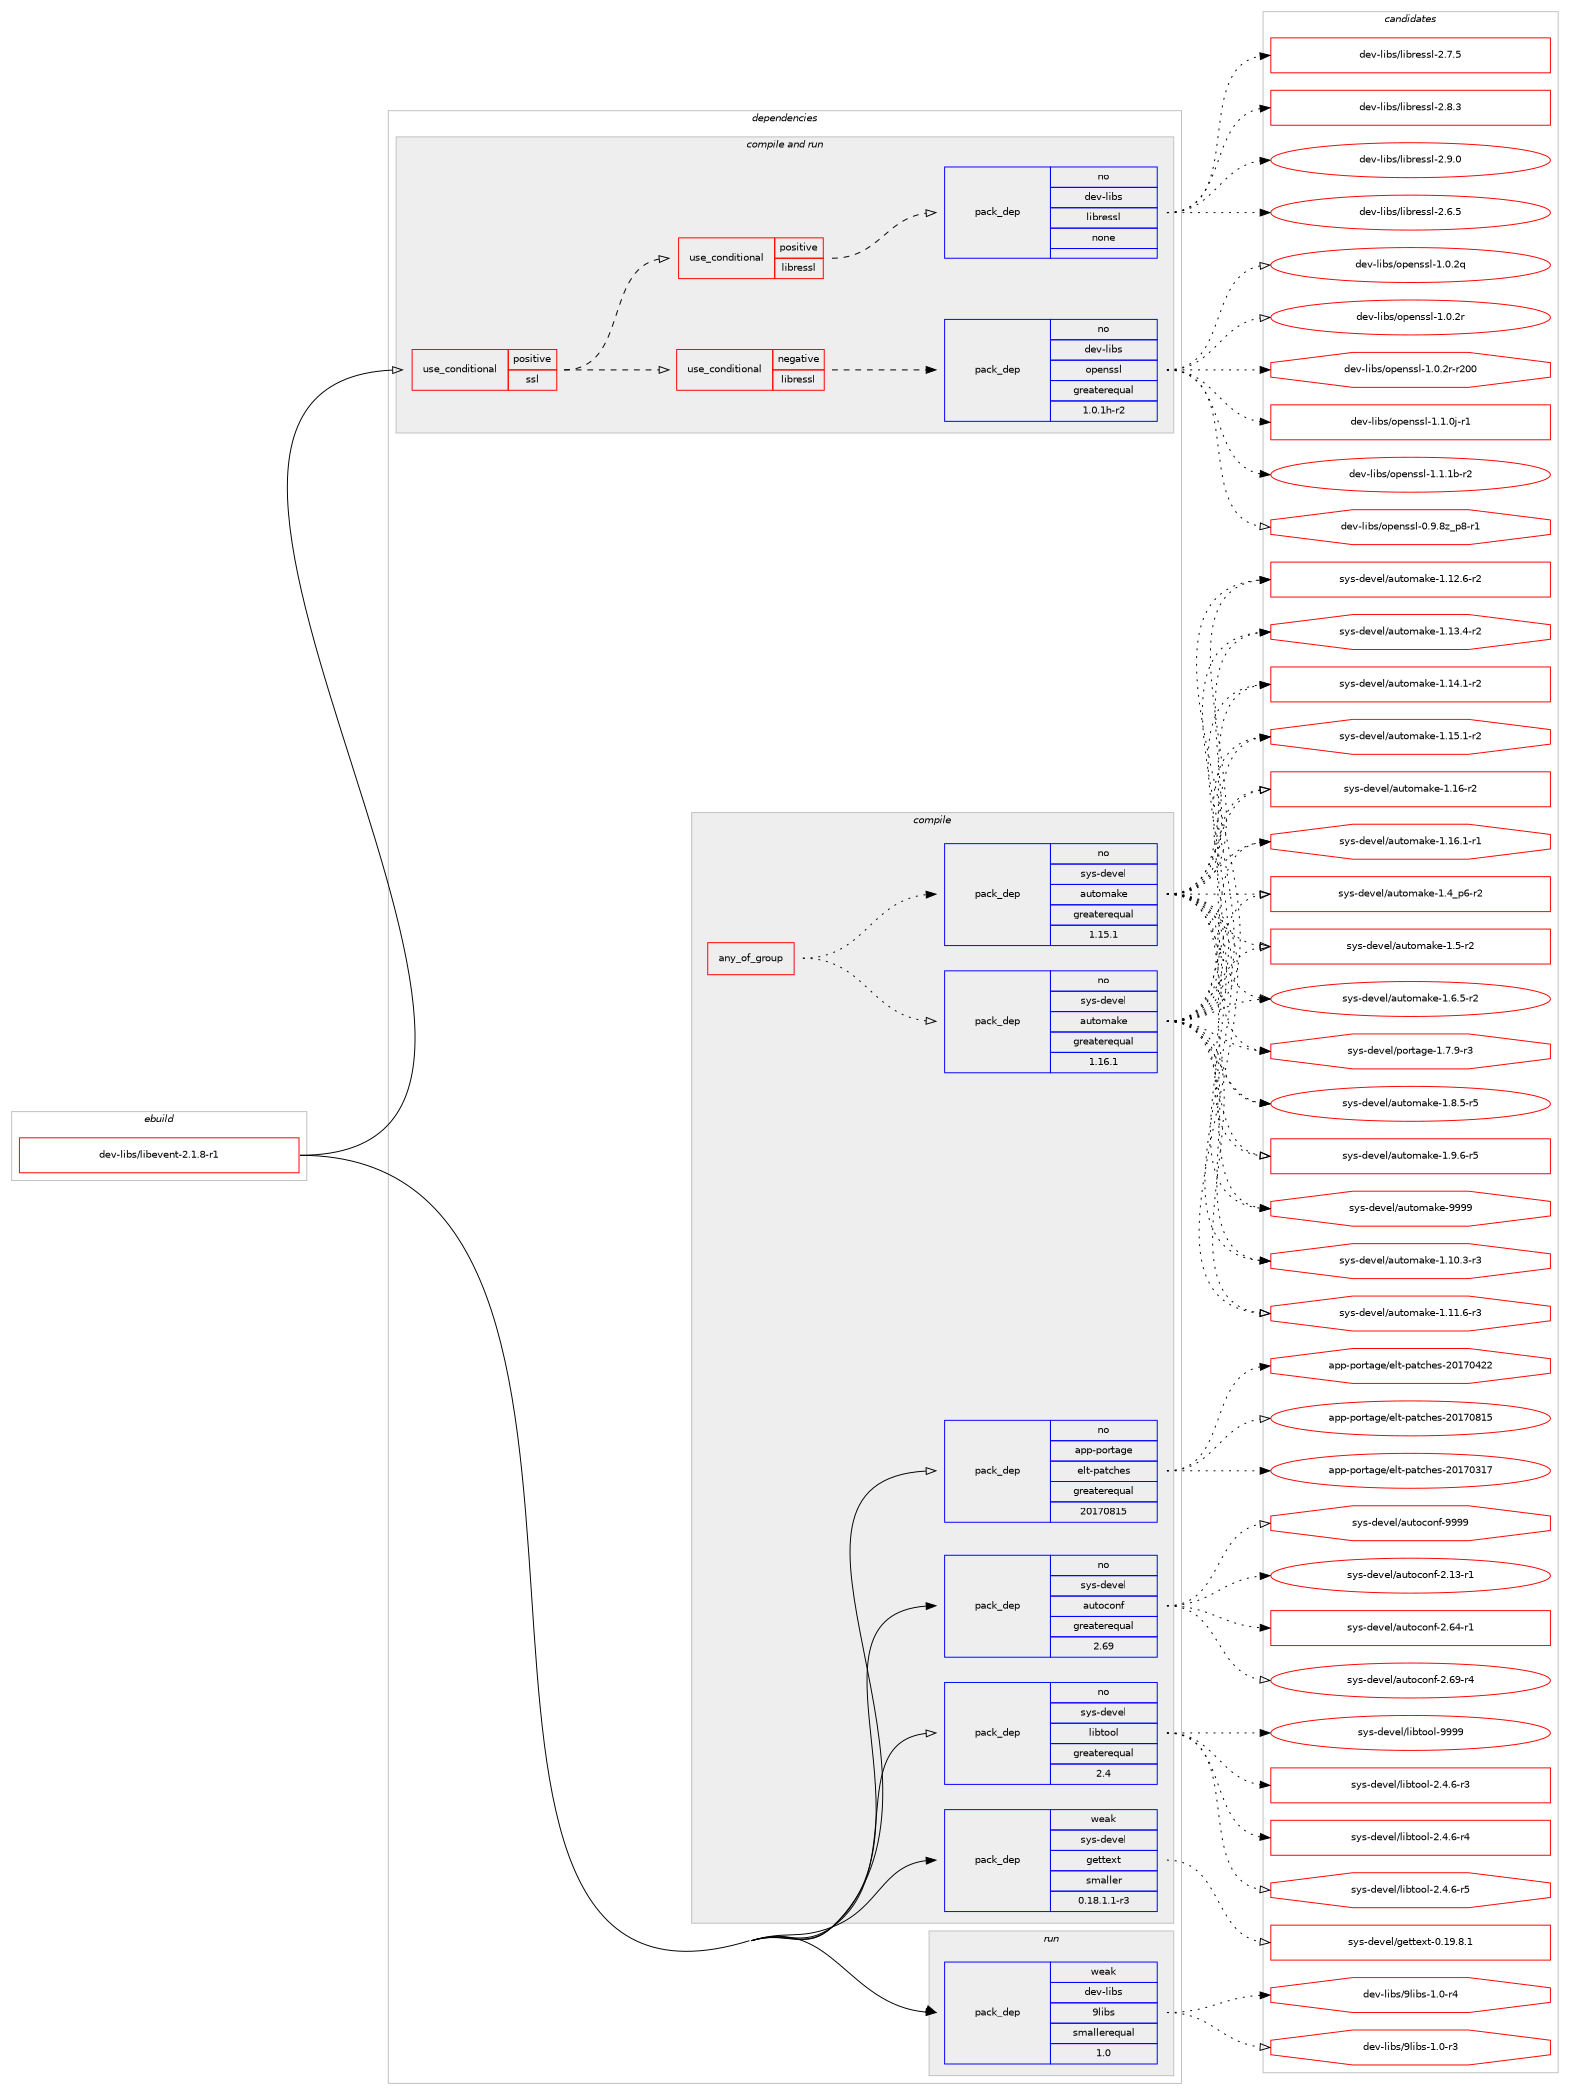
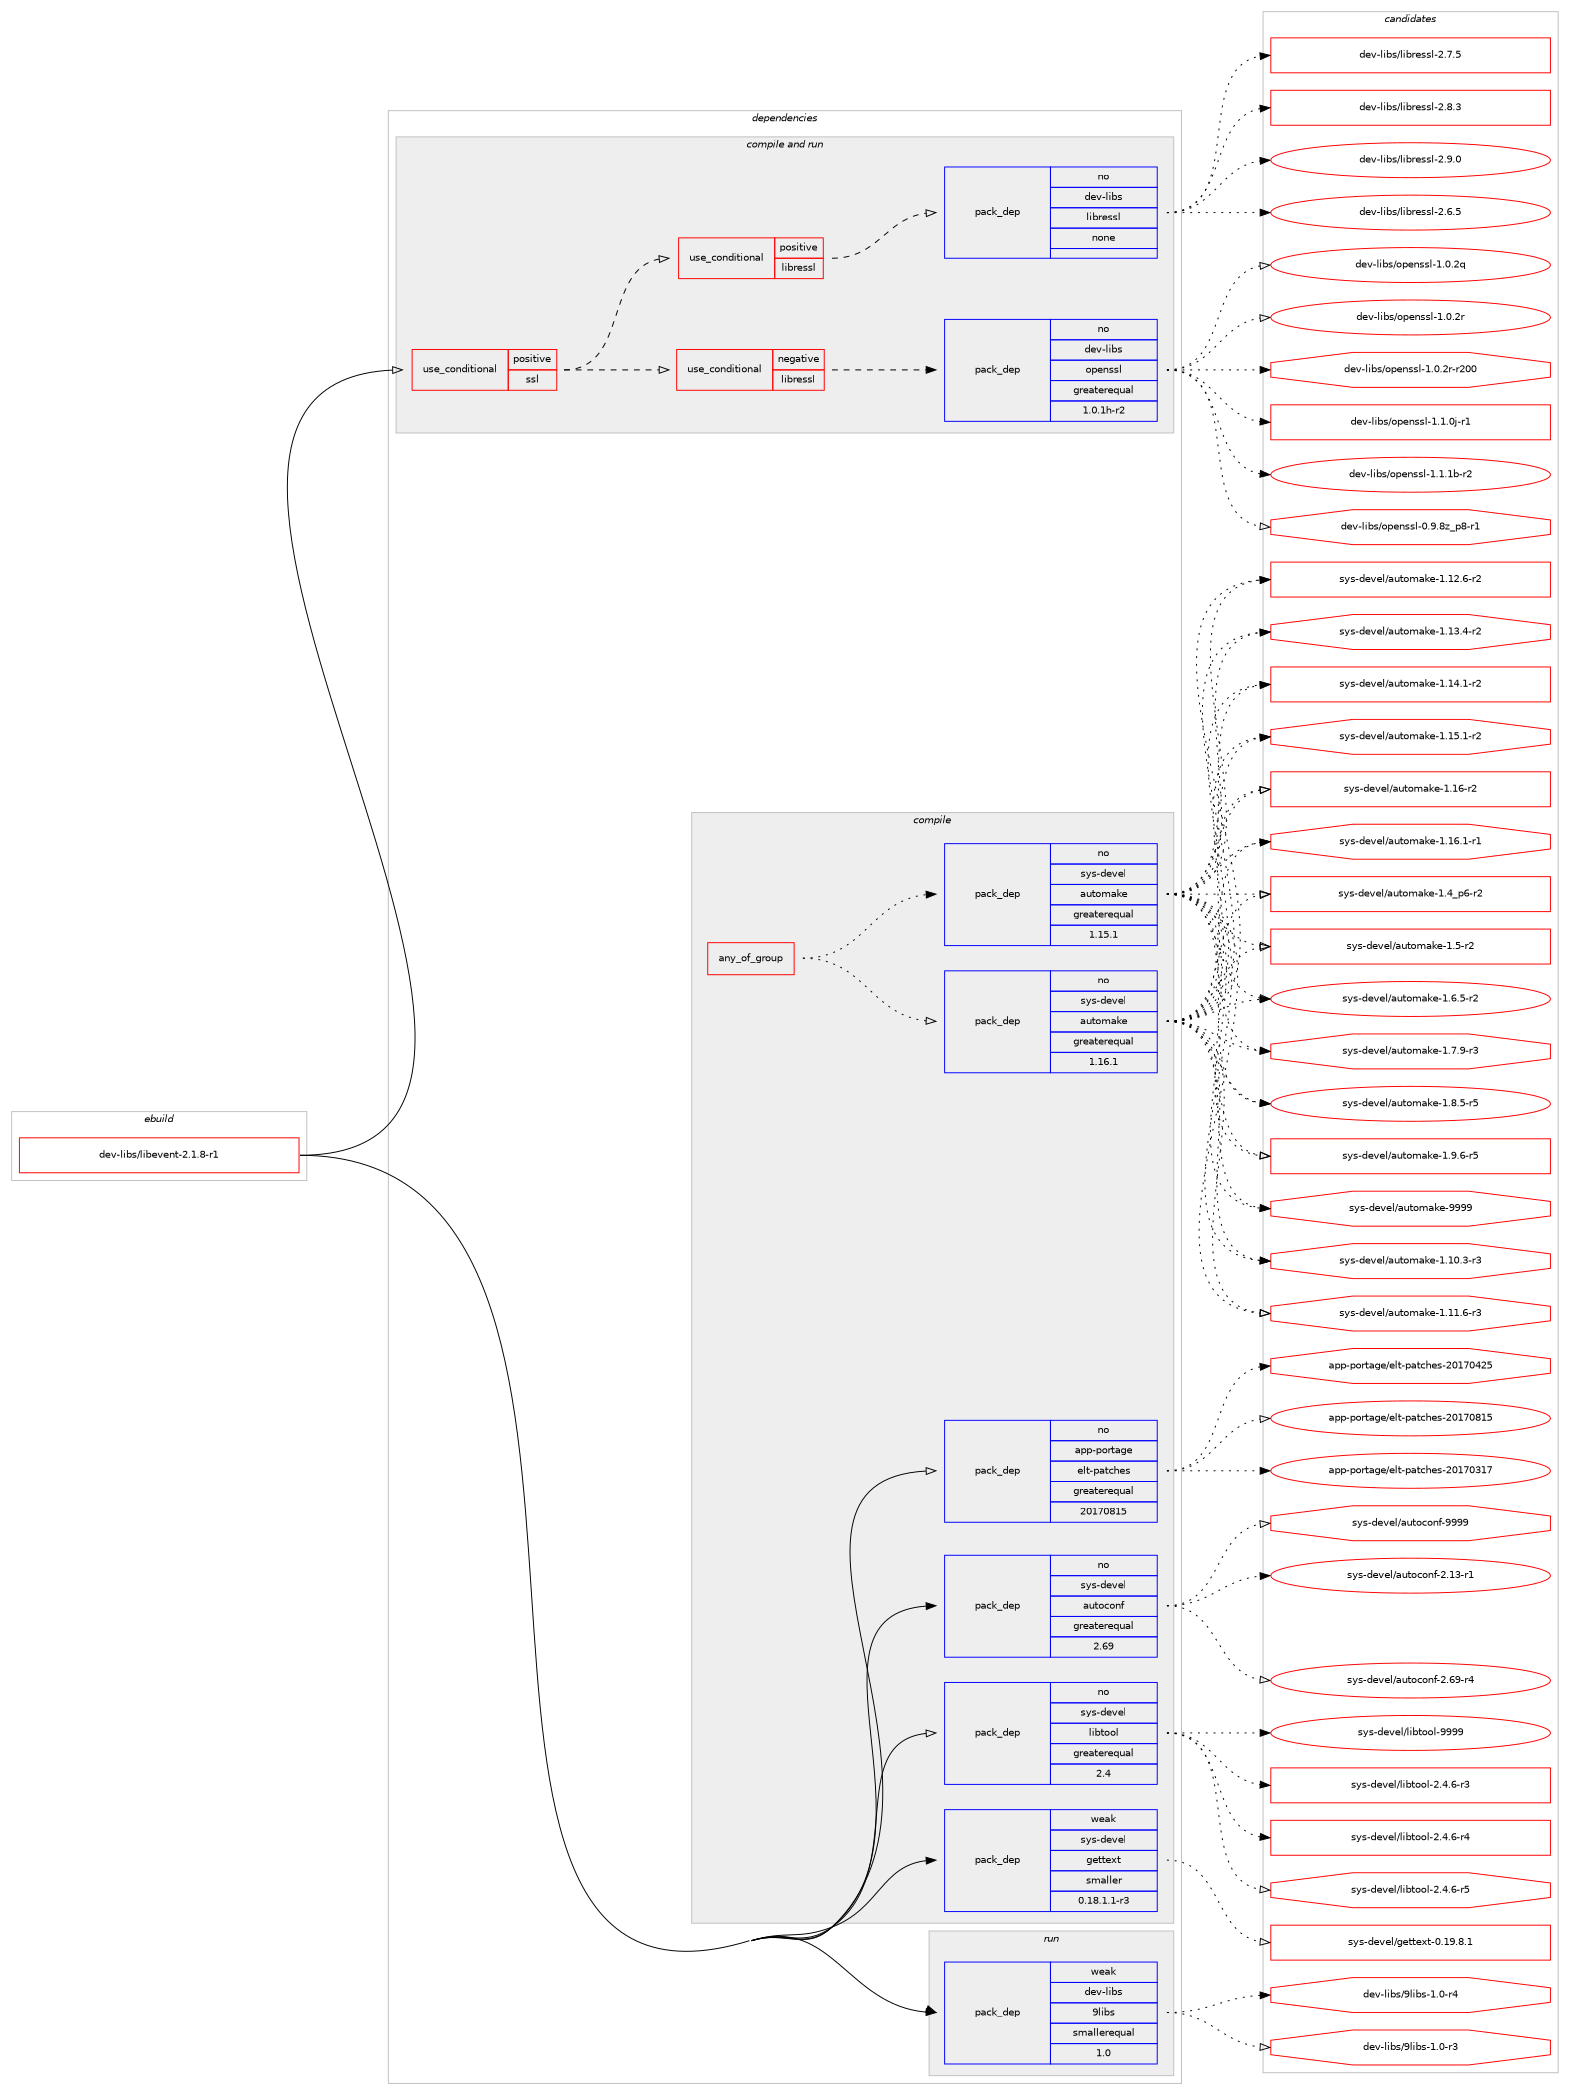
node "sys-devel/portage-1.7.9-r3": label "sys-devel/portage-1.7.9-r3" -> "sys-devel/automake-1.7.9-r3"
node "app-portage/elt-patches-20170422": label "app-portage/elt-patches-20170422" -> "app-portage/elt-patches-20170425"
node "sys-devel/autoconf-2.64-r1": removed
